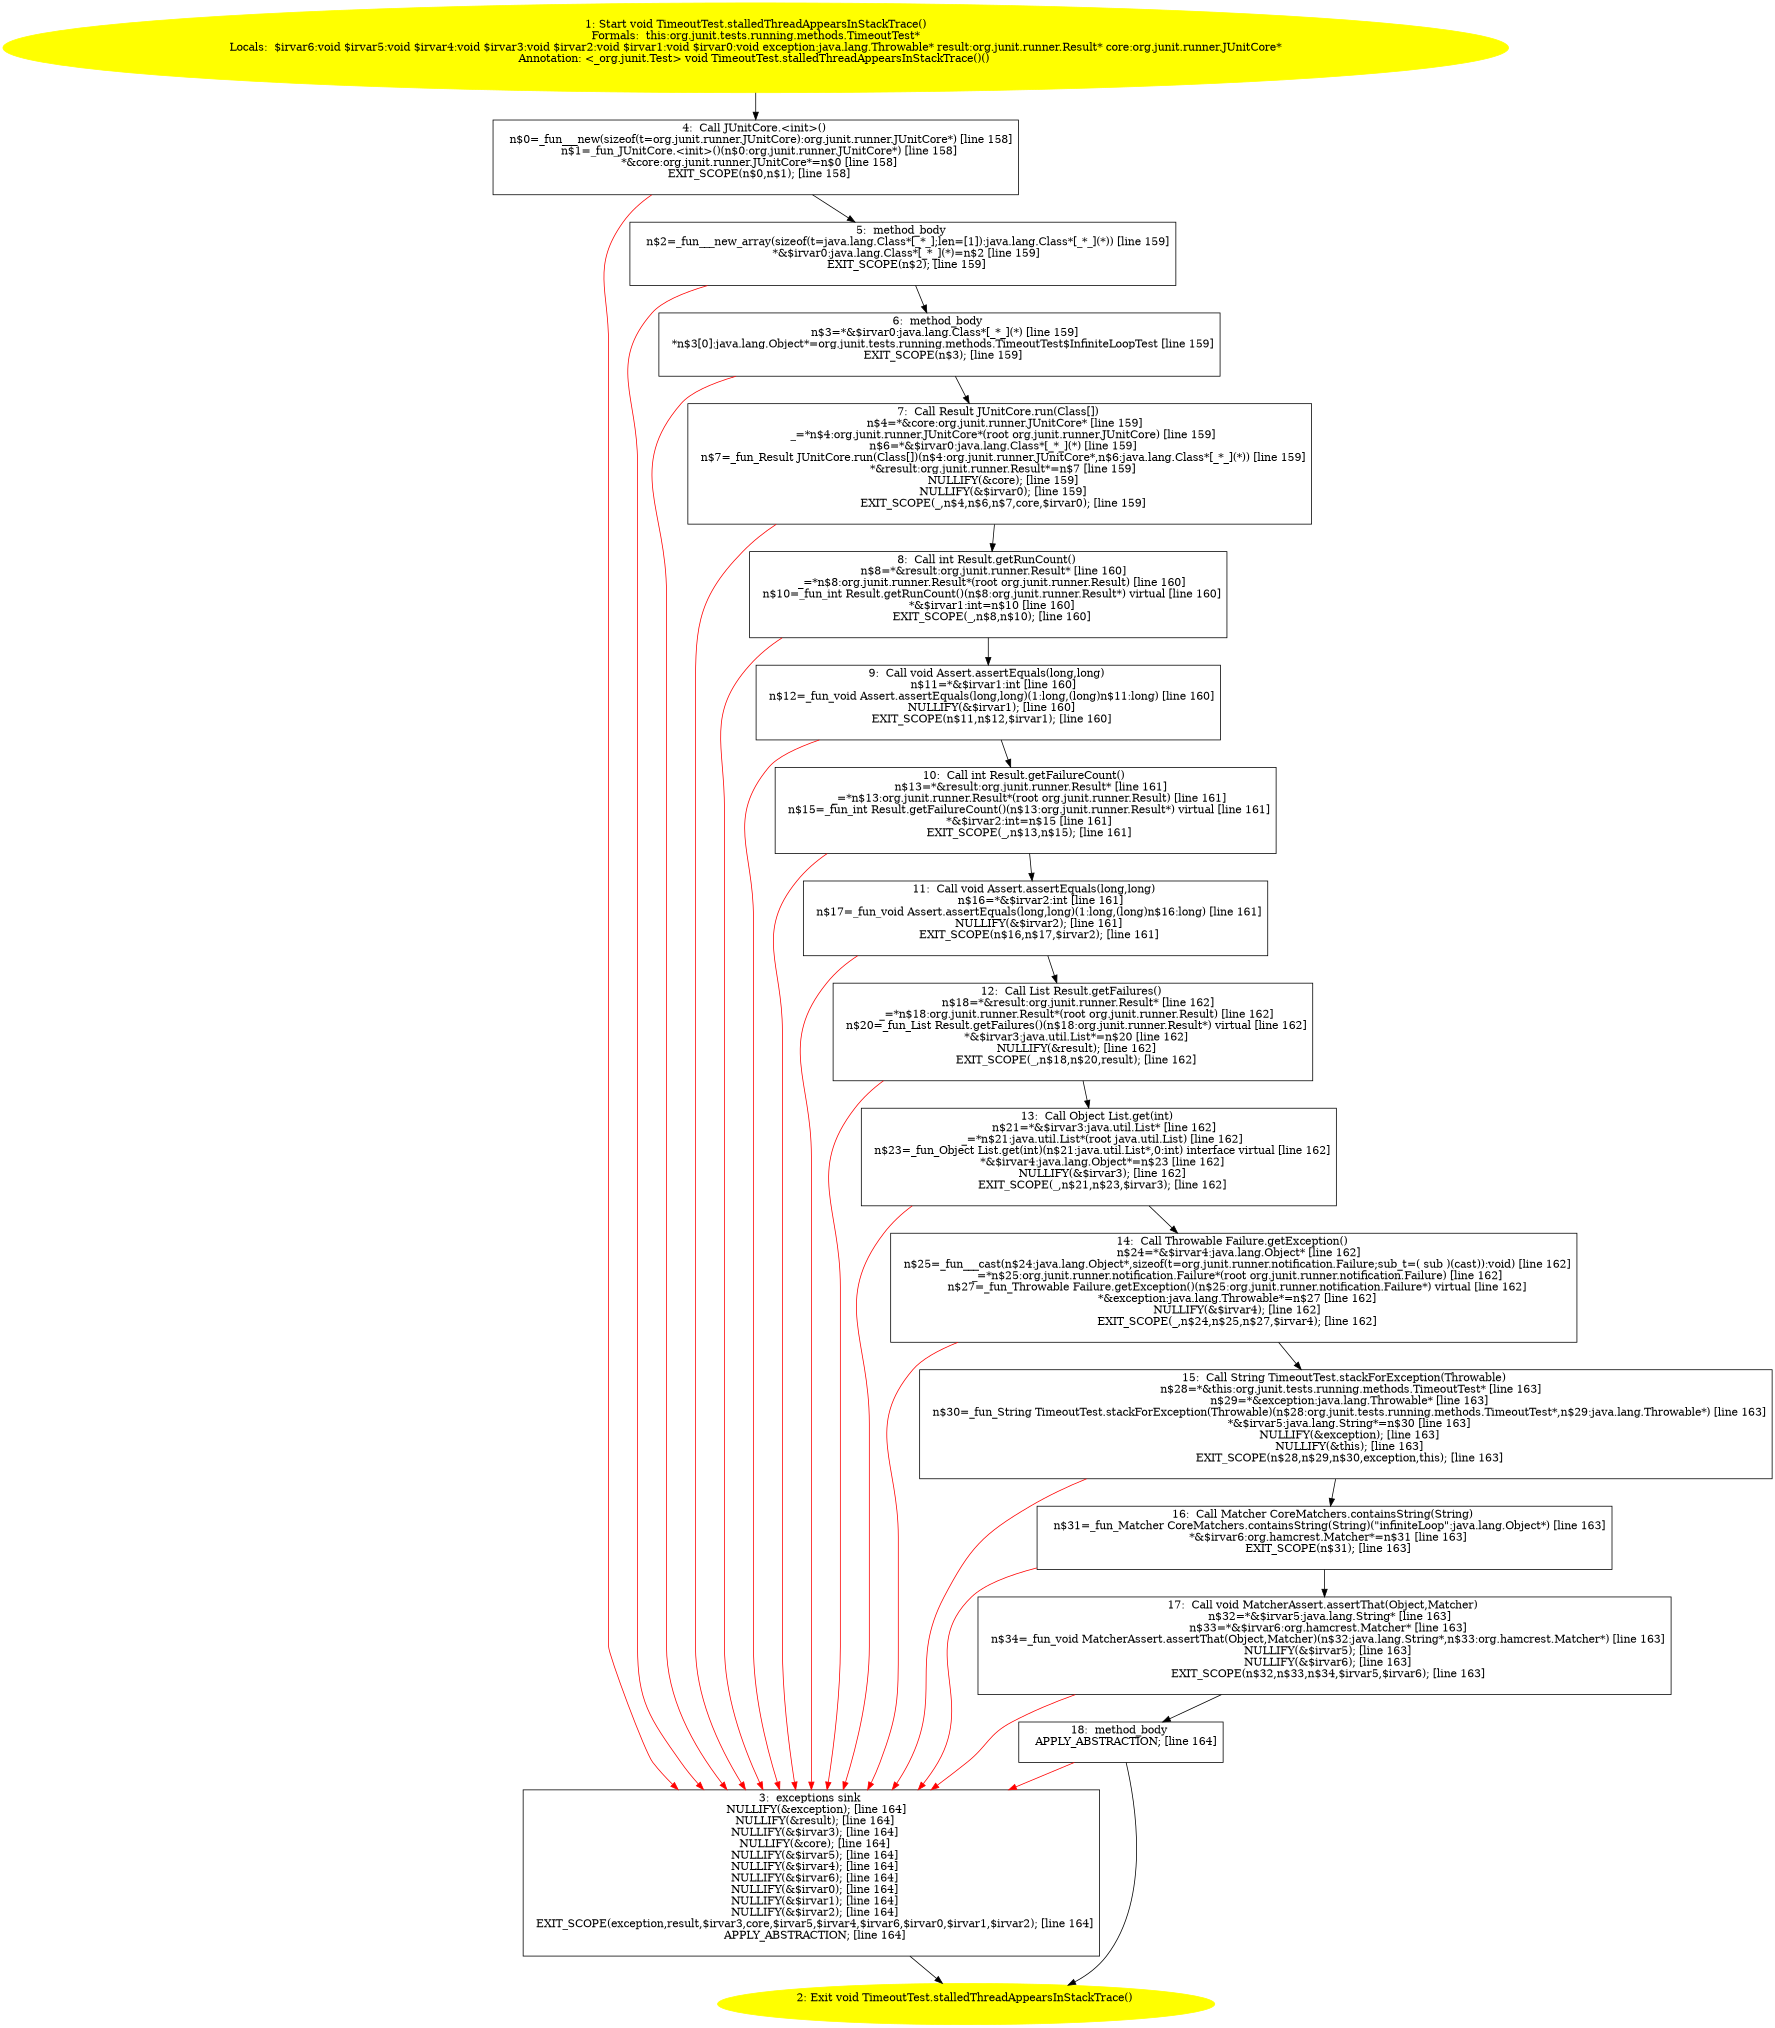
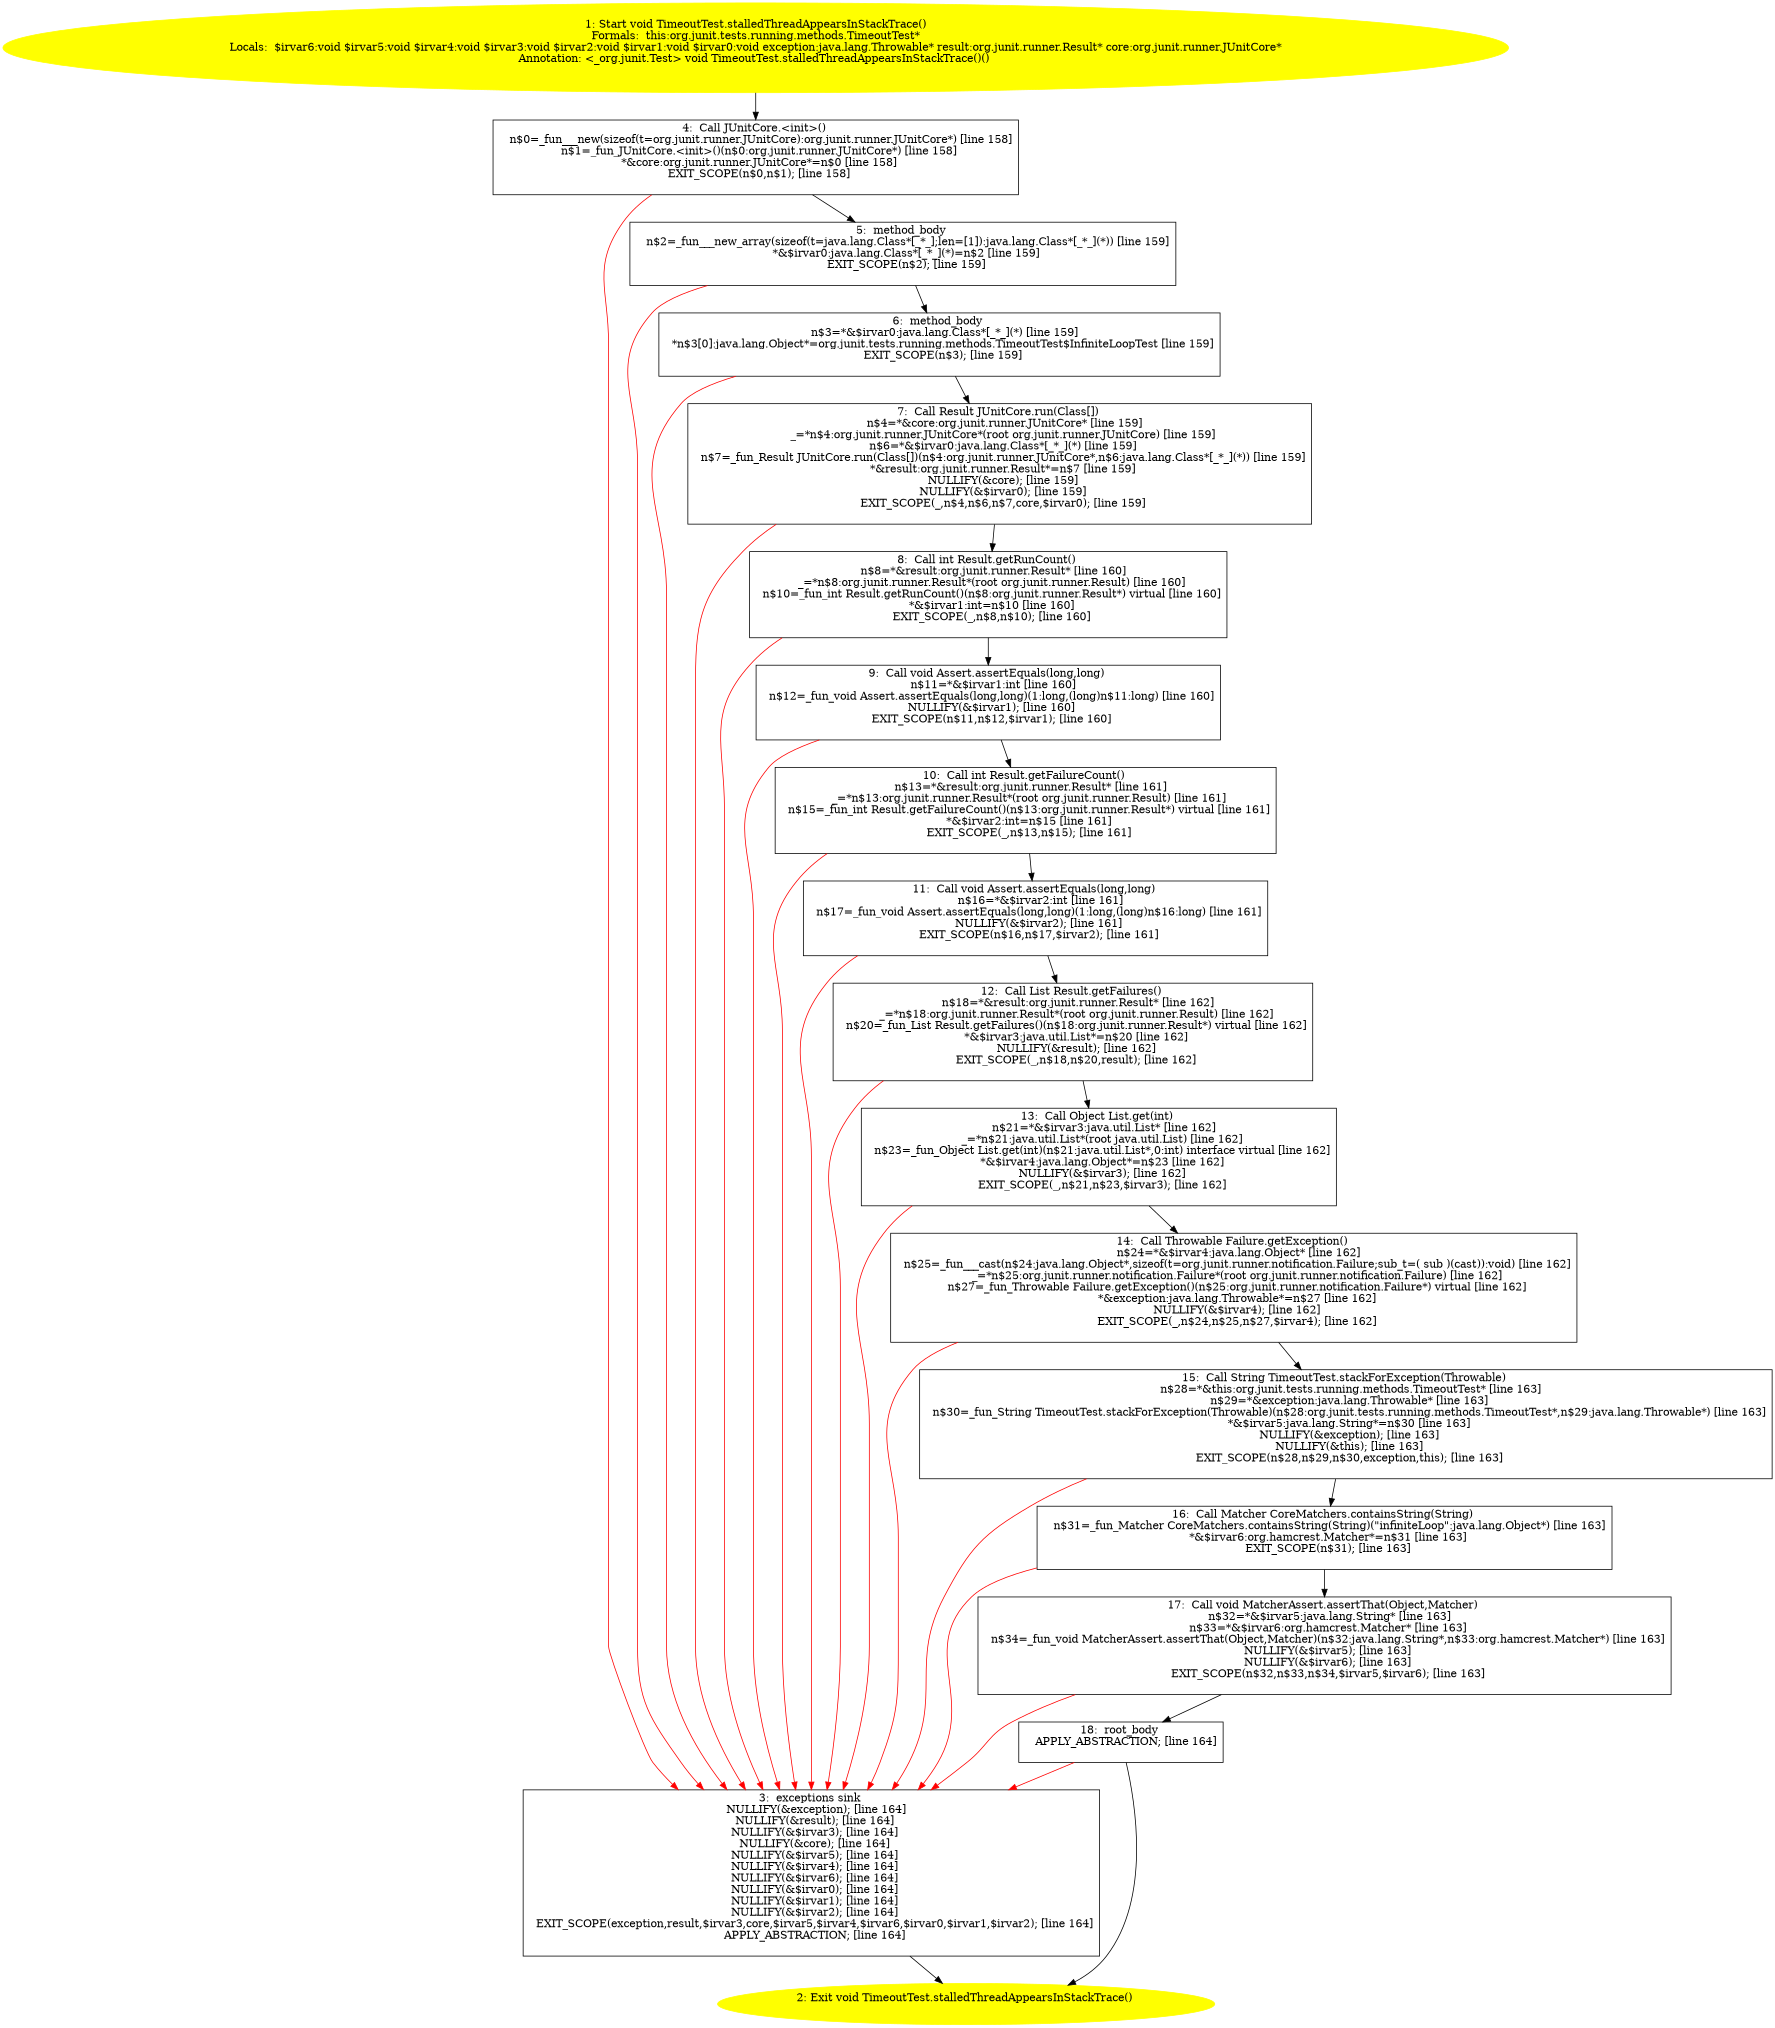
node "18:  method_body APPLY_ABSTRACTION; [line 164]": label "18:  method_body APPLY_ABSTRACTION; [line 164]" -> "18:  root_body APPLY_ABSTRACTION; [line 164]"
